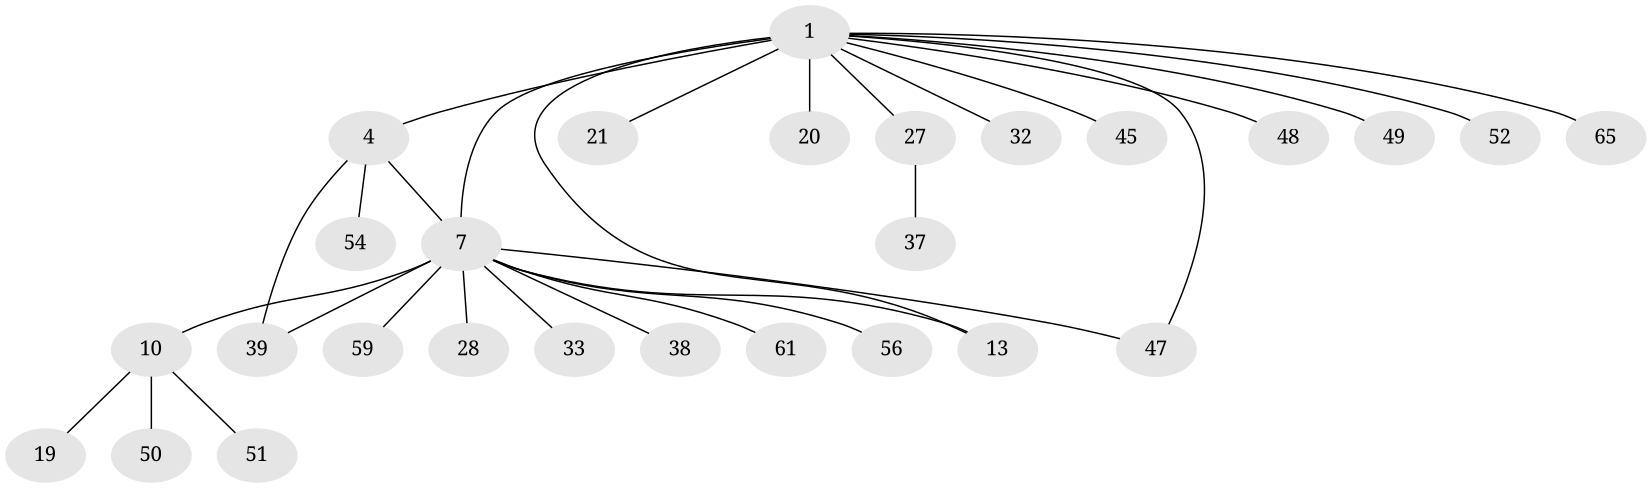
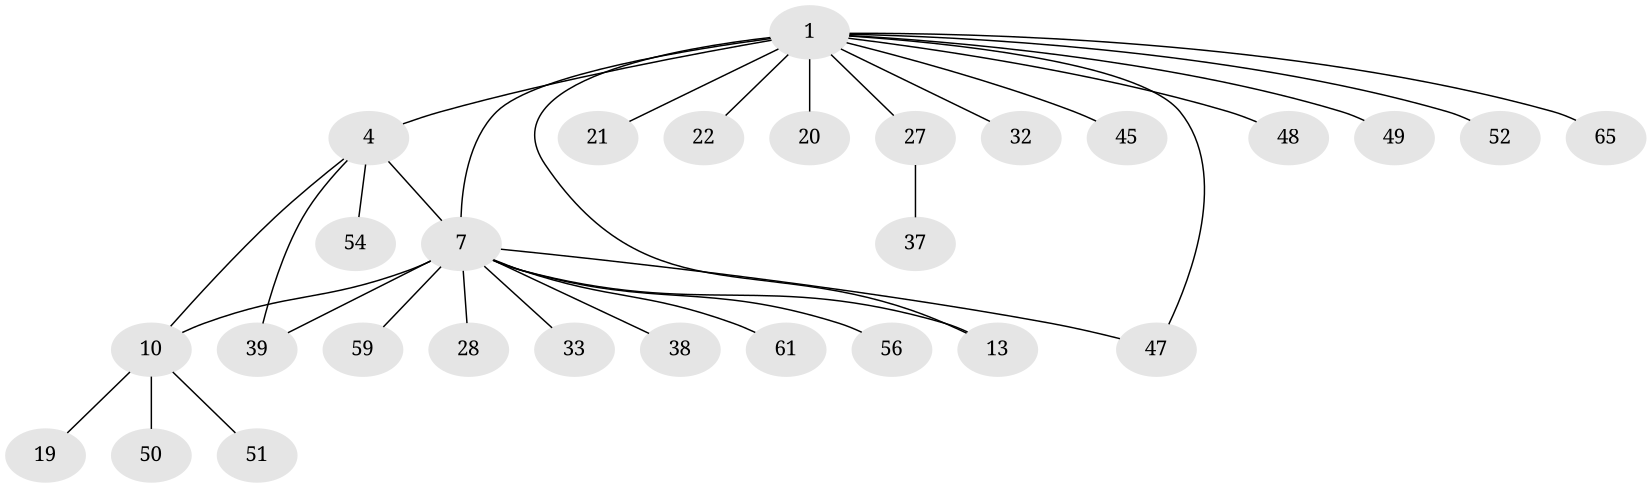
node "22": added
edge "4" -- "10": added
